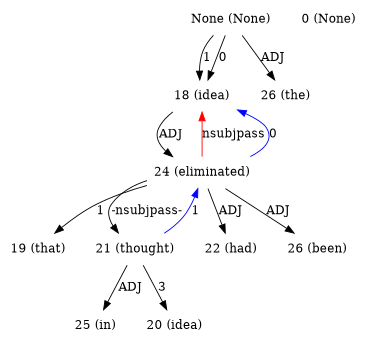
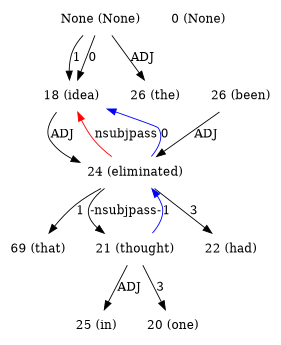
edge "24 (eliminated)" -> "26 (been)": reversed
edge "24 (eliminated)" -> "22 (had)": label "ADJ" -> "3"
node "19 (that)": label "19 (that)" -> "69 (that)"
node "20 (idea)": label "20 (idea)" -> "20 (one)"
